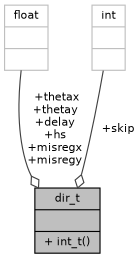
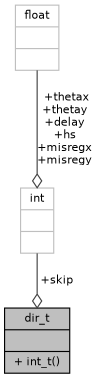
edge "float" -> "dir_t": now "float" -> "int"
